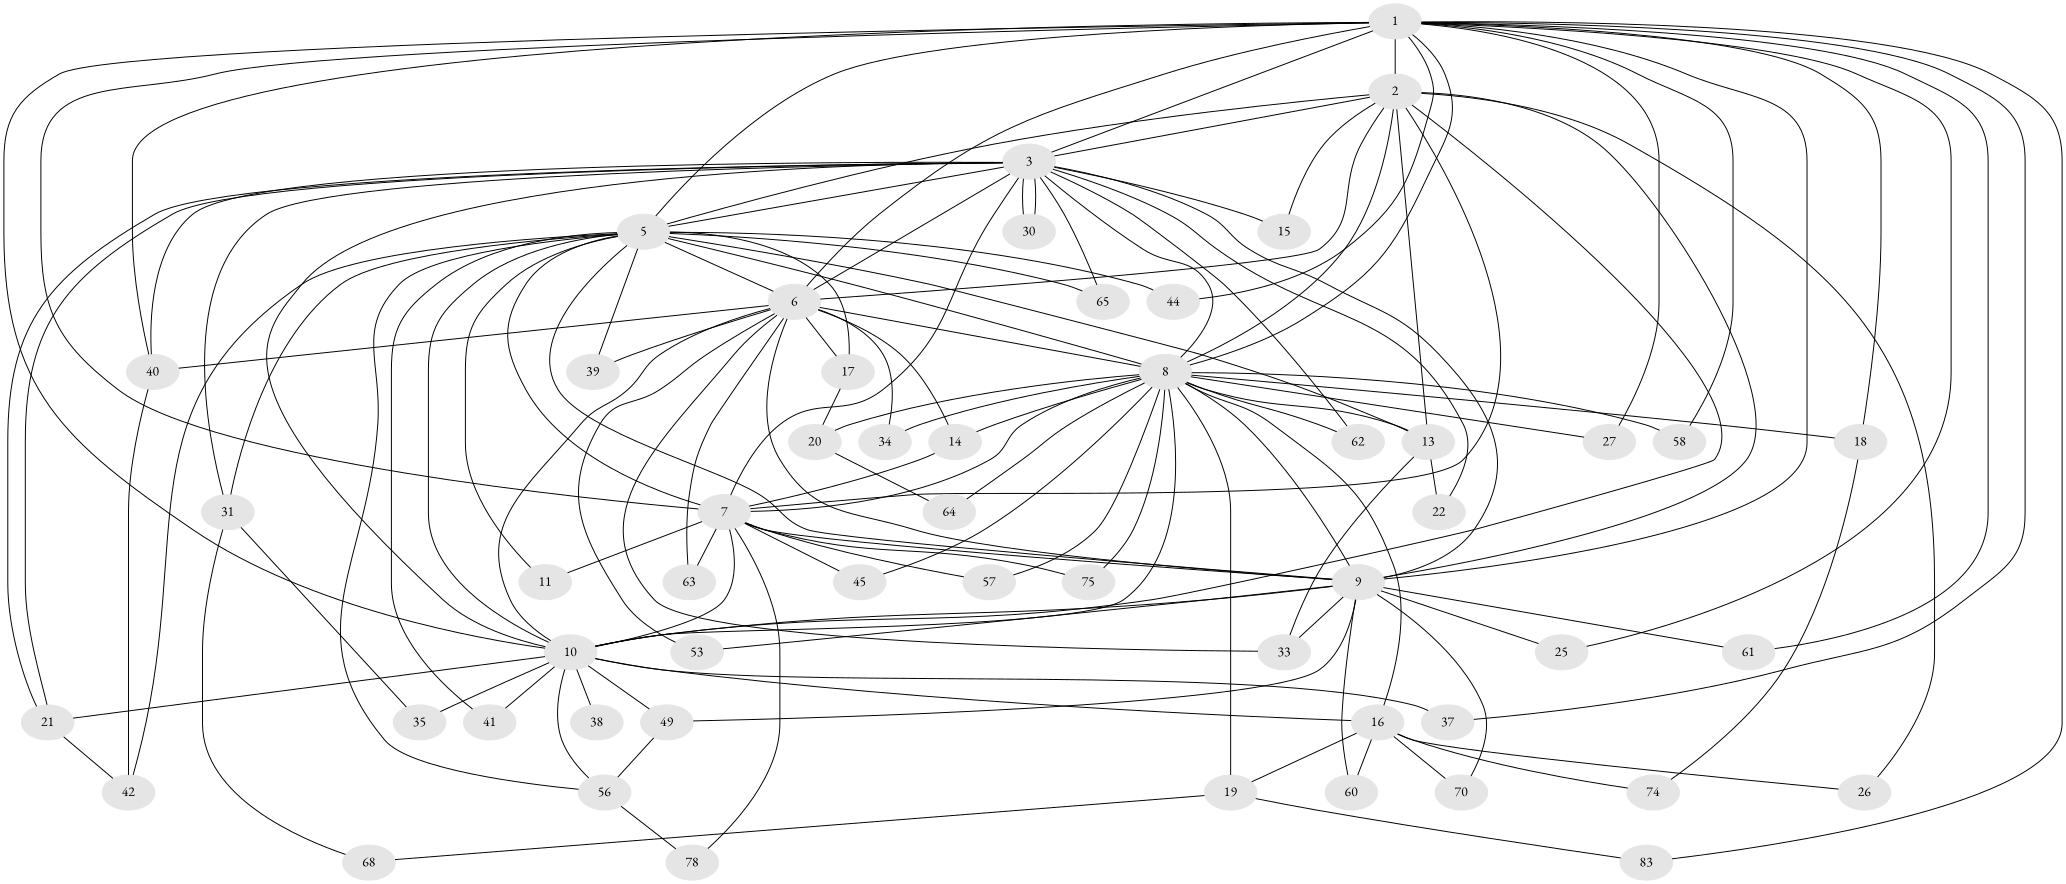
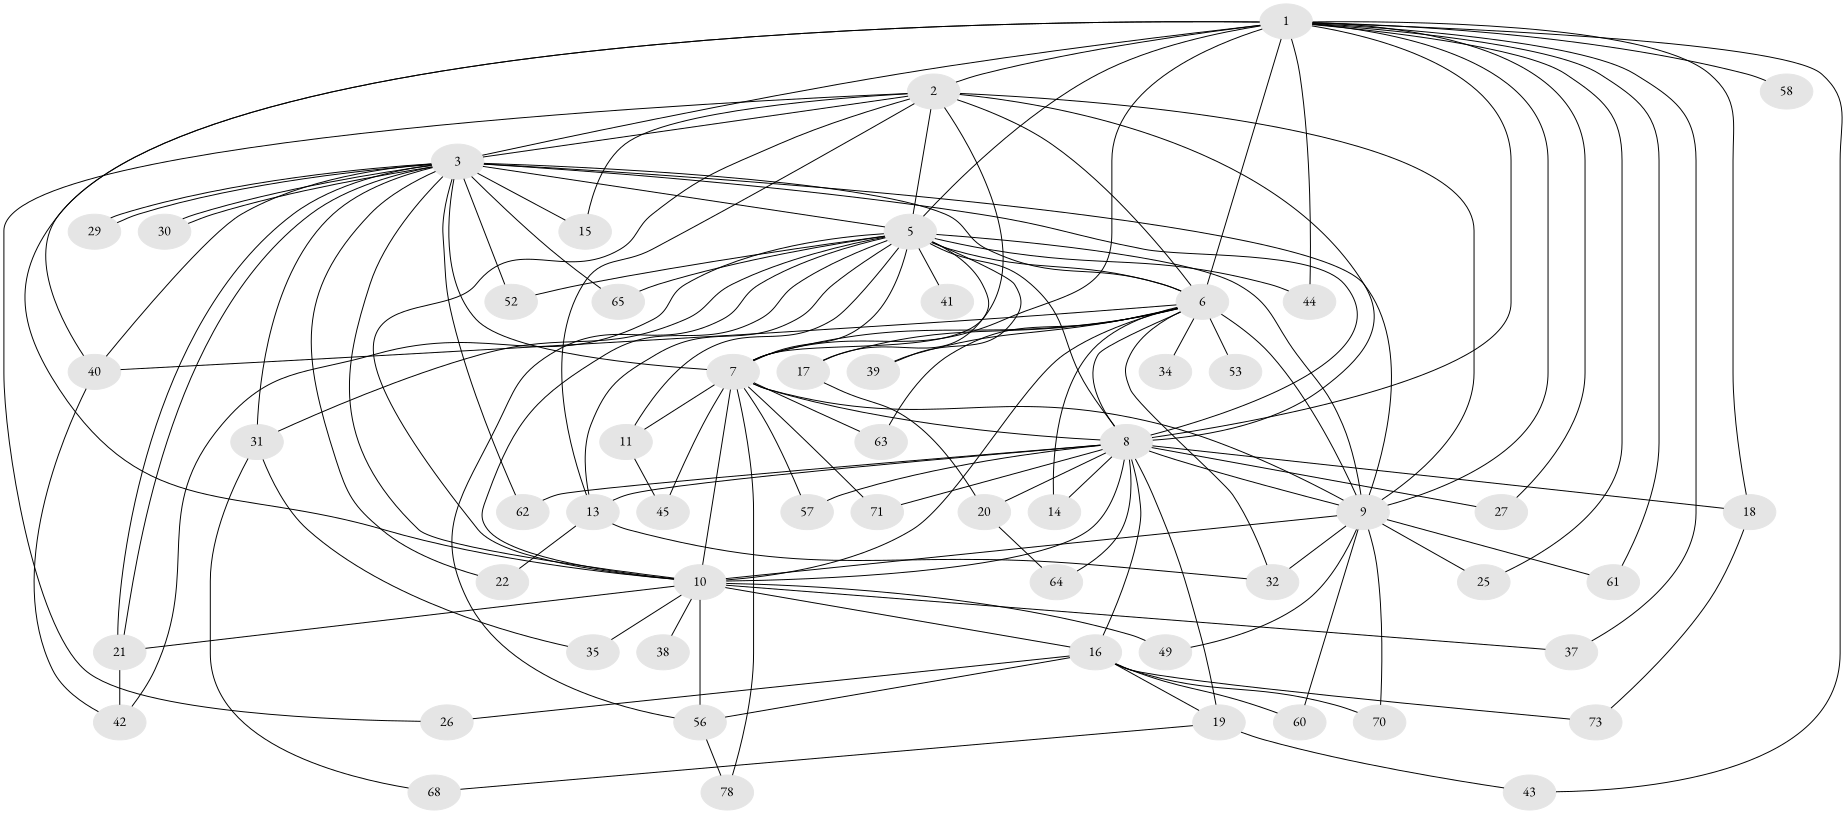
node "29": added
node "52": added
edge "8" -- "58": removed
edge "8" -- "34": removed
edge "14" -- "7": now "6" -- "7"
edge "8" -- "45": now "11" -- "45"
node "75": label "75" -> "71"
edge "9" -- "53": removed
node "33": label "33" -> "32"
edge "10" -- "41": removed
edge "49" -- "56": now "16" -- "56"
node "74": label "74" -> "73"
node "83": label "83" -> "43"
